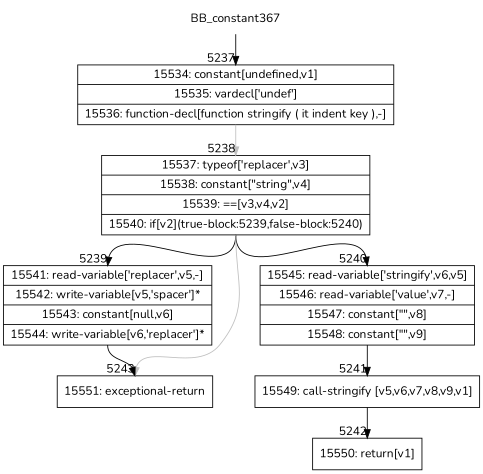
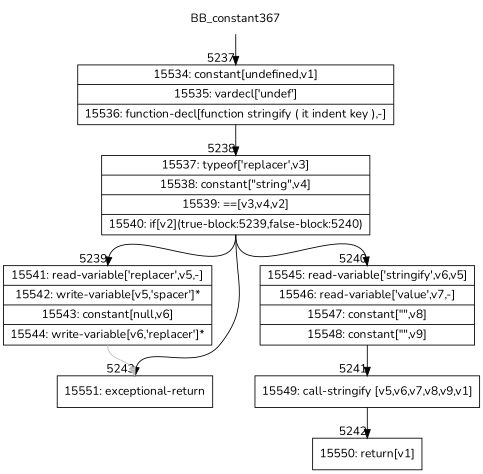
edge "15534: constant[undefined,v1]" -> "15537: typeof['replacer',v3]": color gray -> black
edge "15537: typeof['replacer',v3]" -> "15551: exceptional-return": color gray -> black
edge "15541: read-variable['replacer',v5,-]" -> "15551: exceptional-return": color black -> gray
